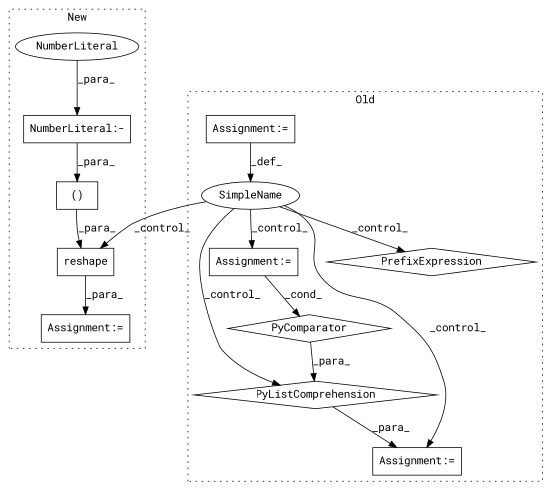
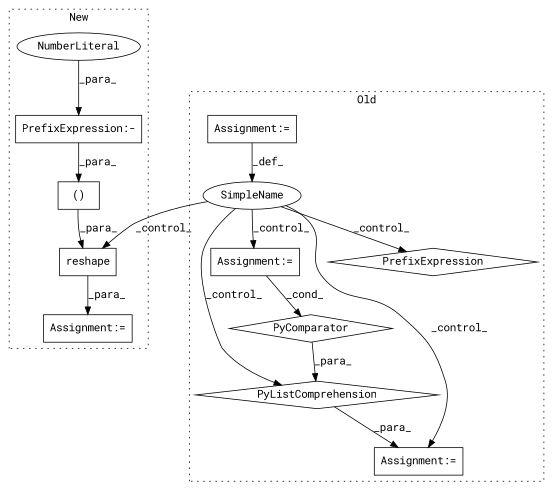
node "NumberLiteral:-": label "NumberLiteral:-" -> "PrefixExpression:-"
